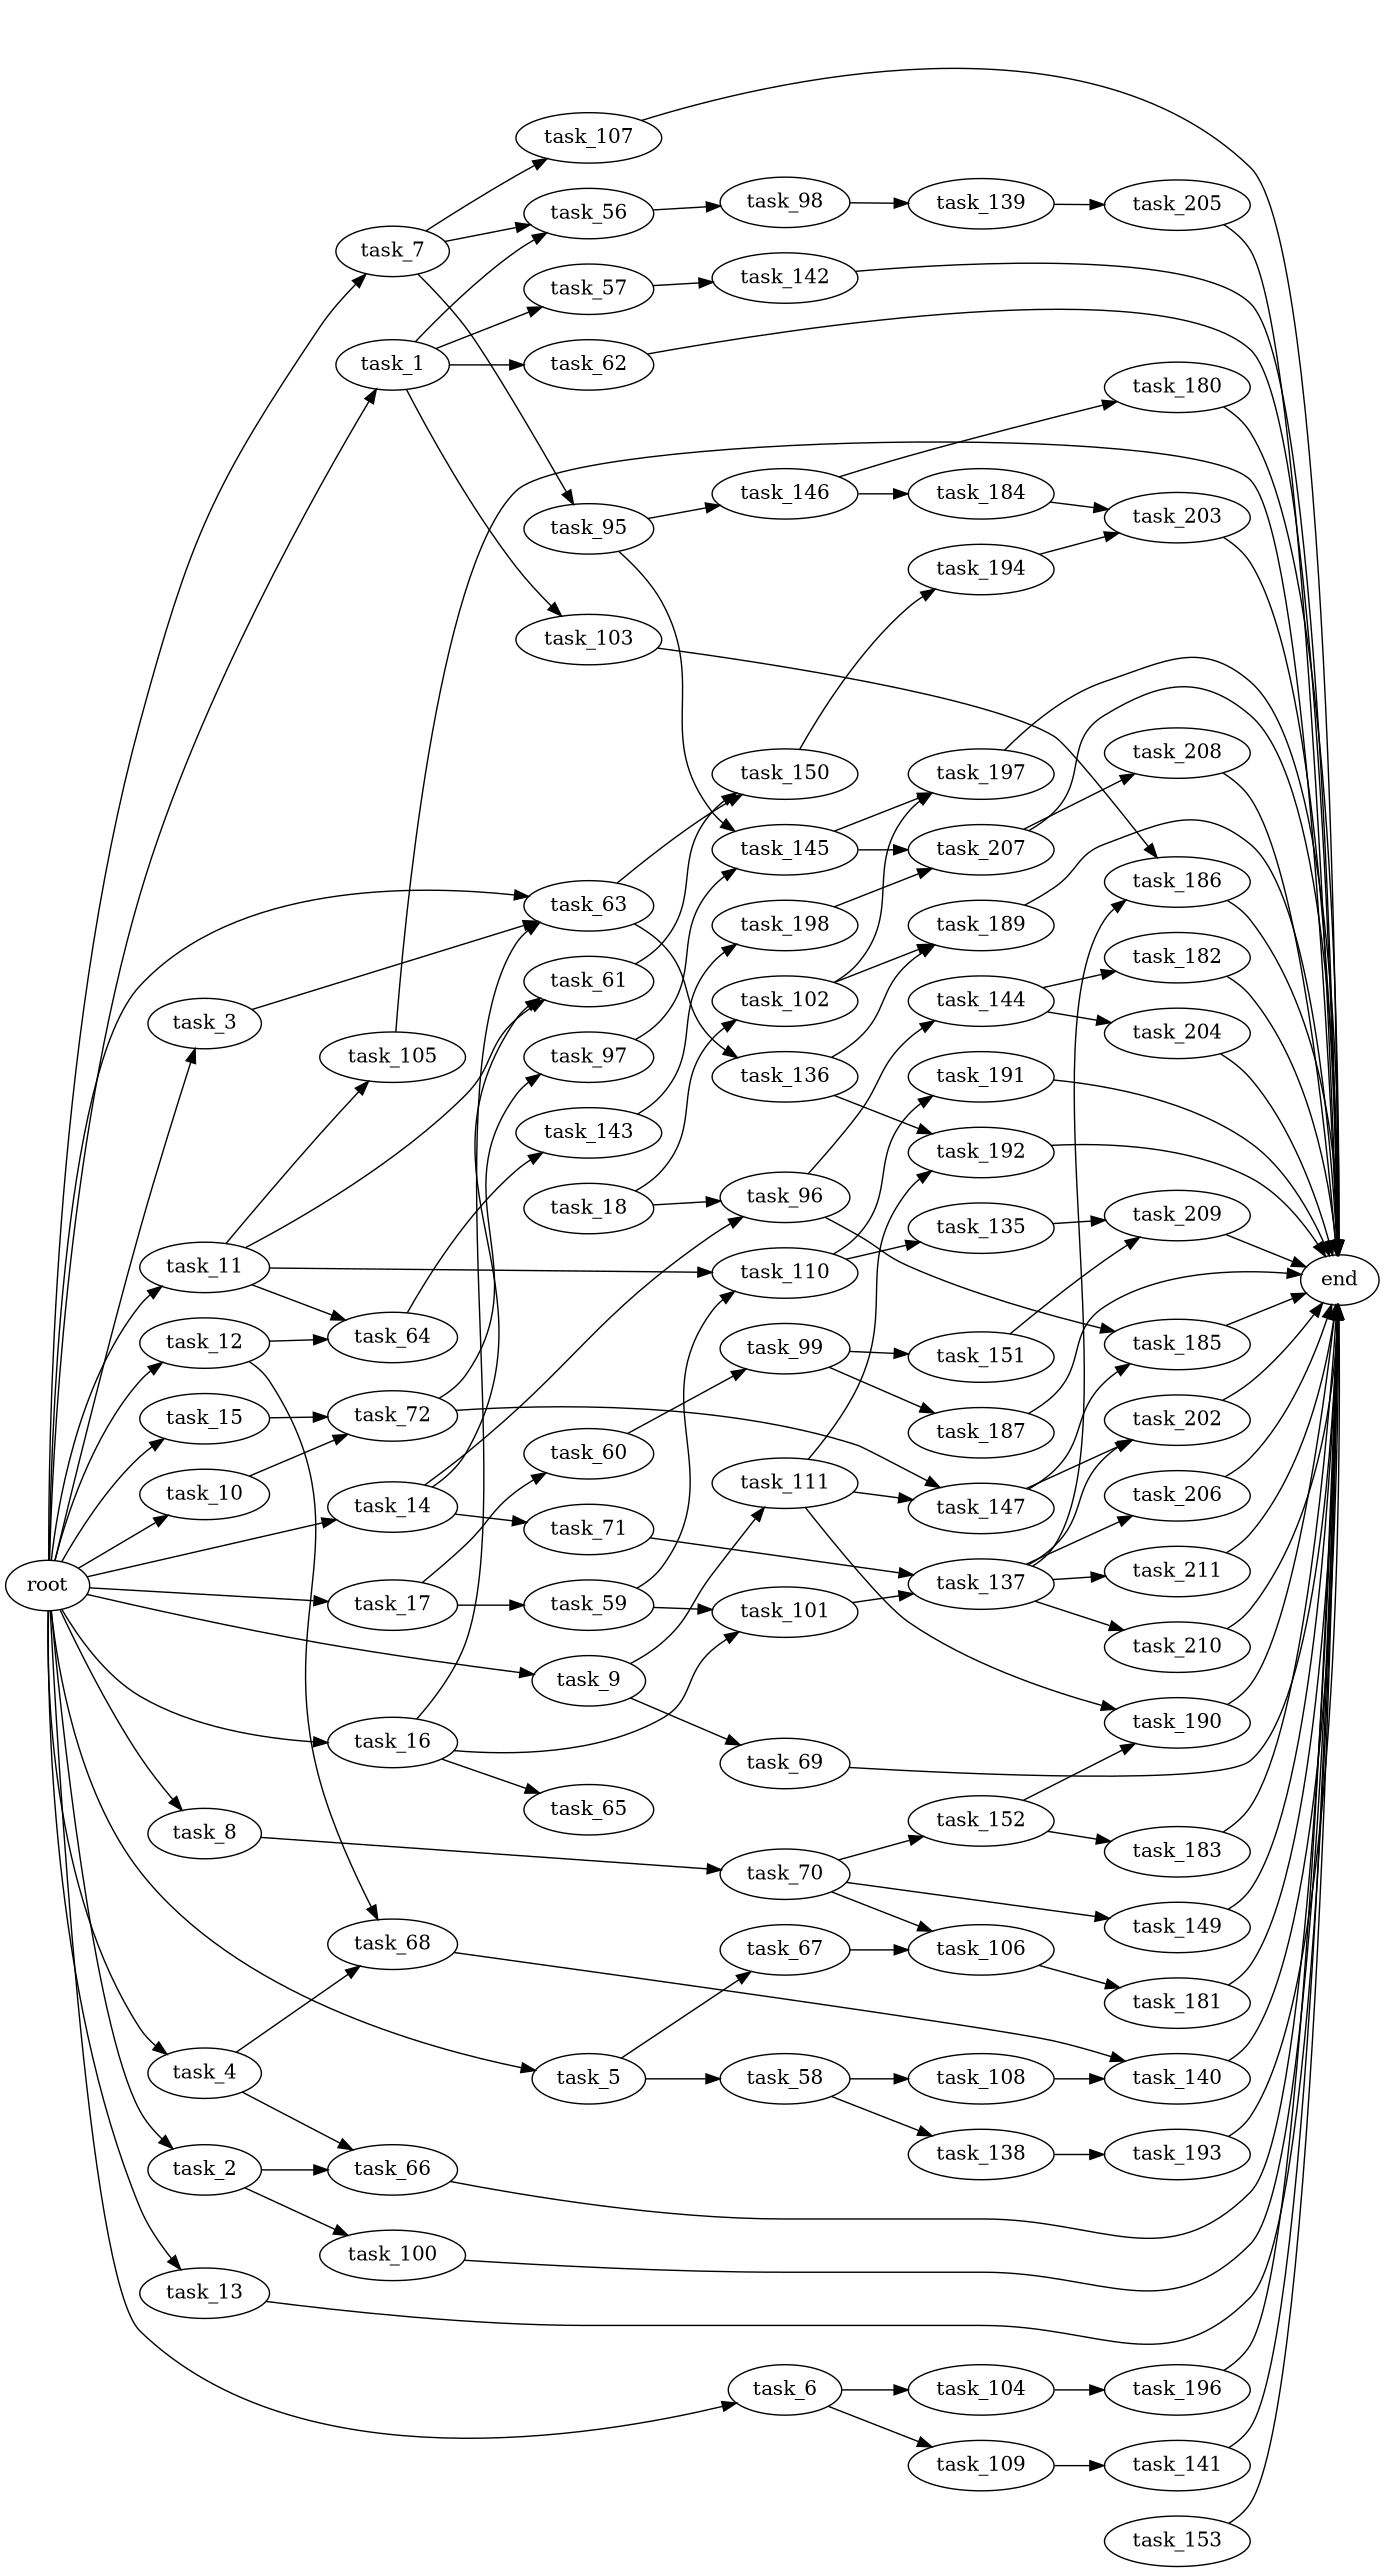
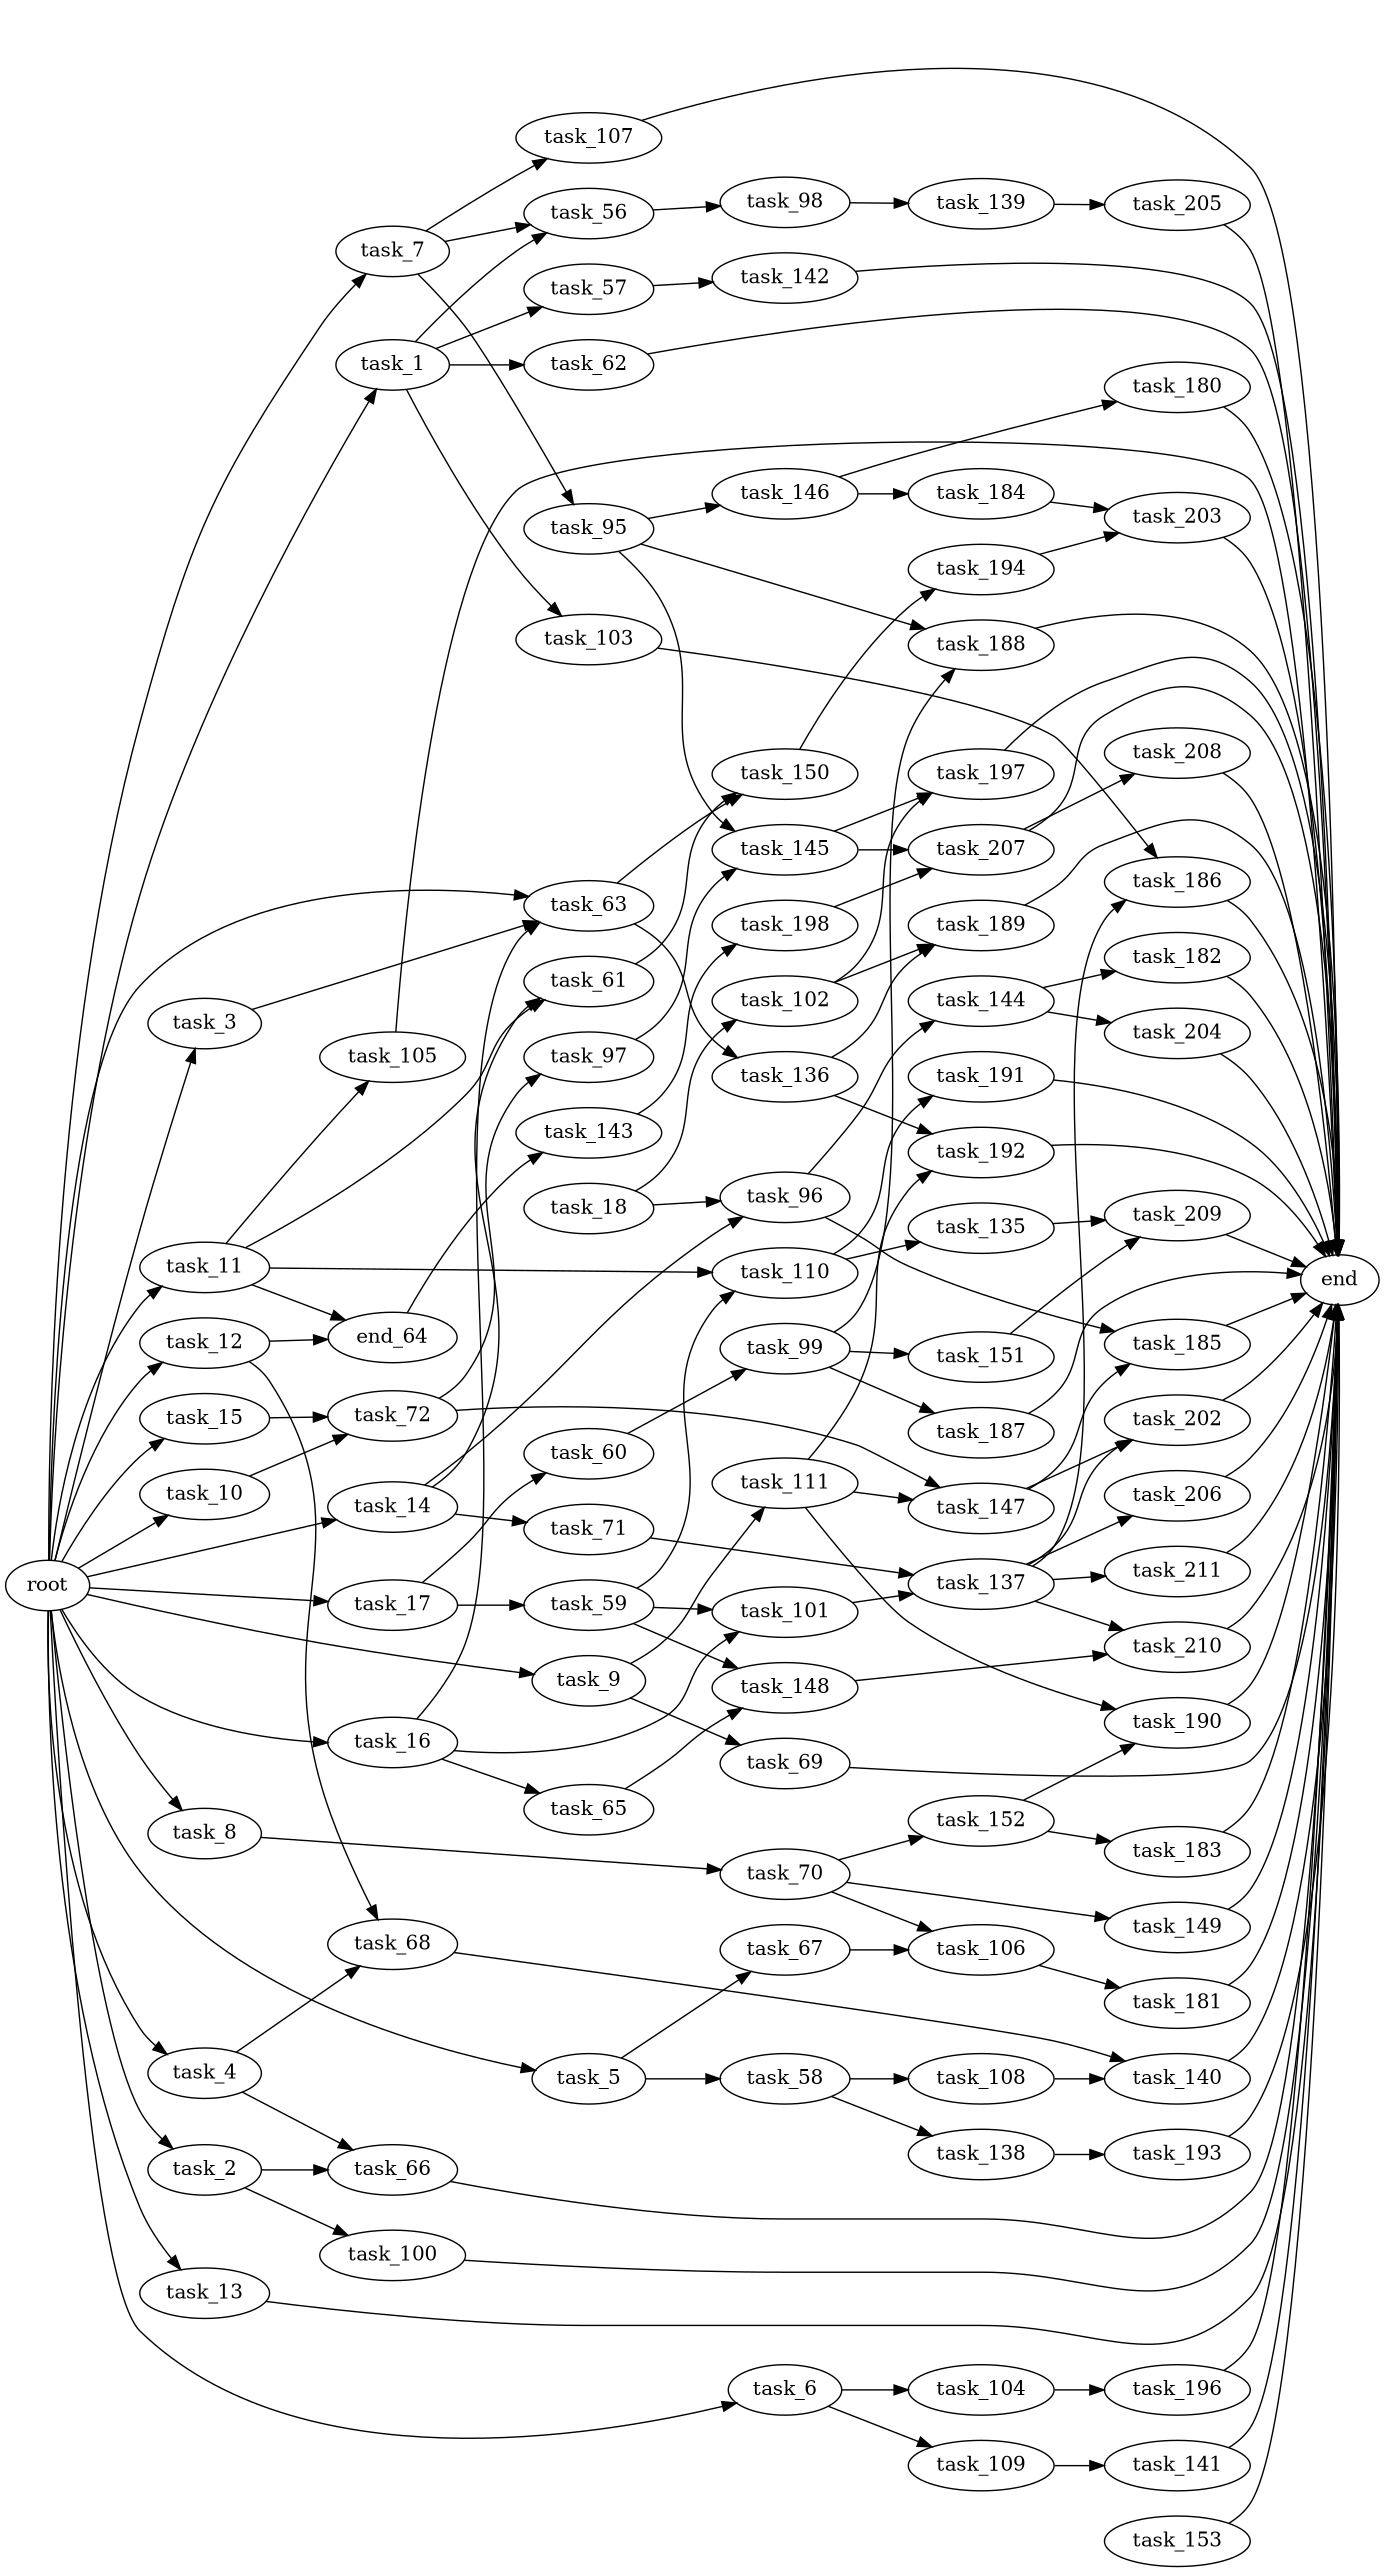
node "task_188": added
node "task_64": label "task_64" -> "end_64"
node "task_148": added
